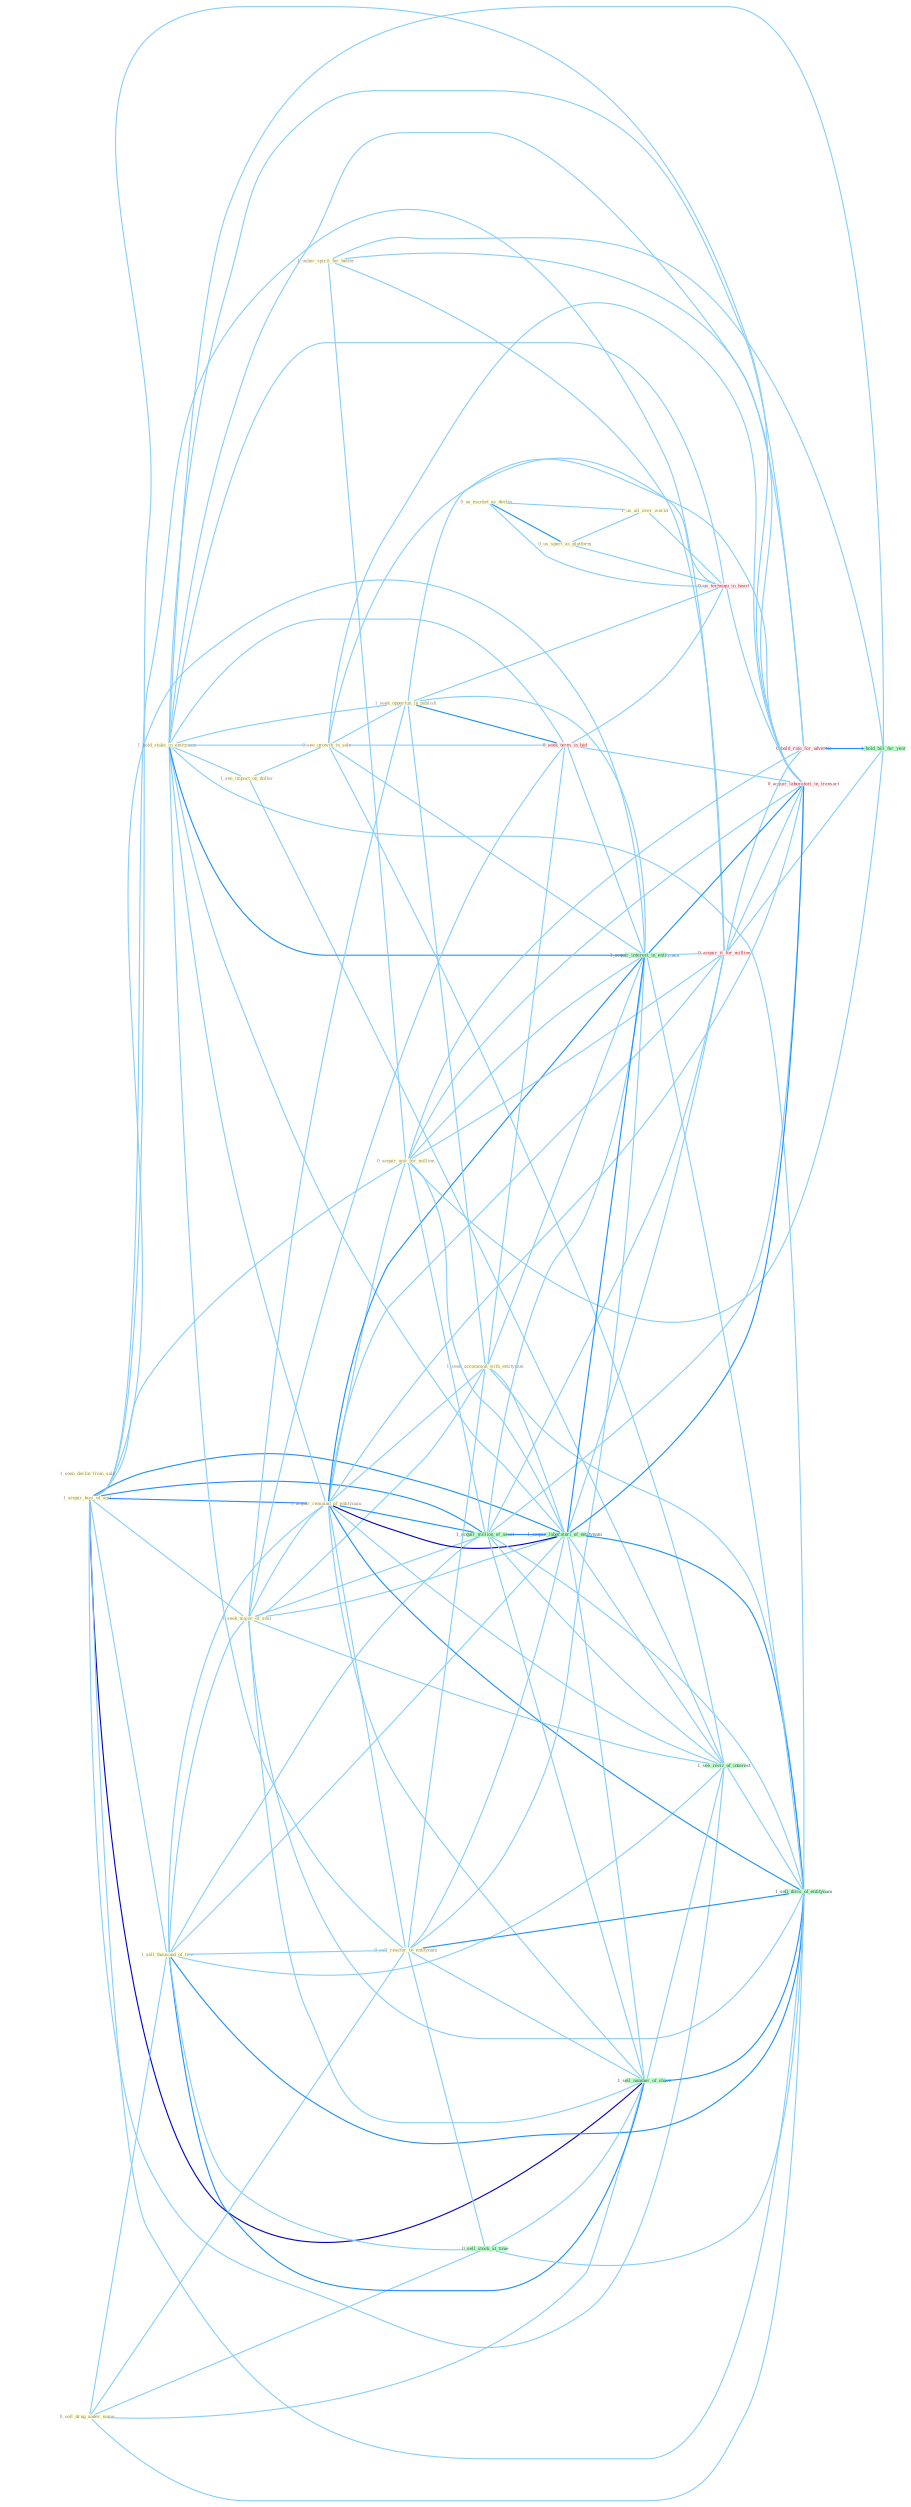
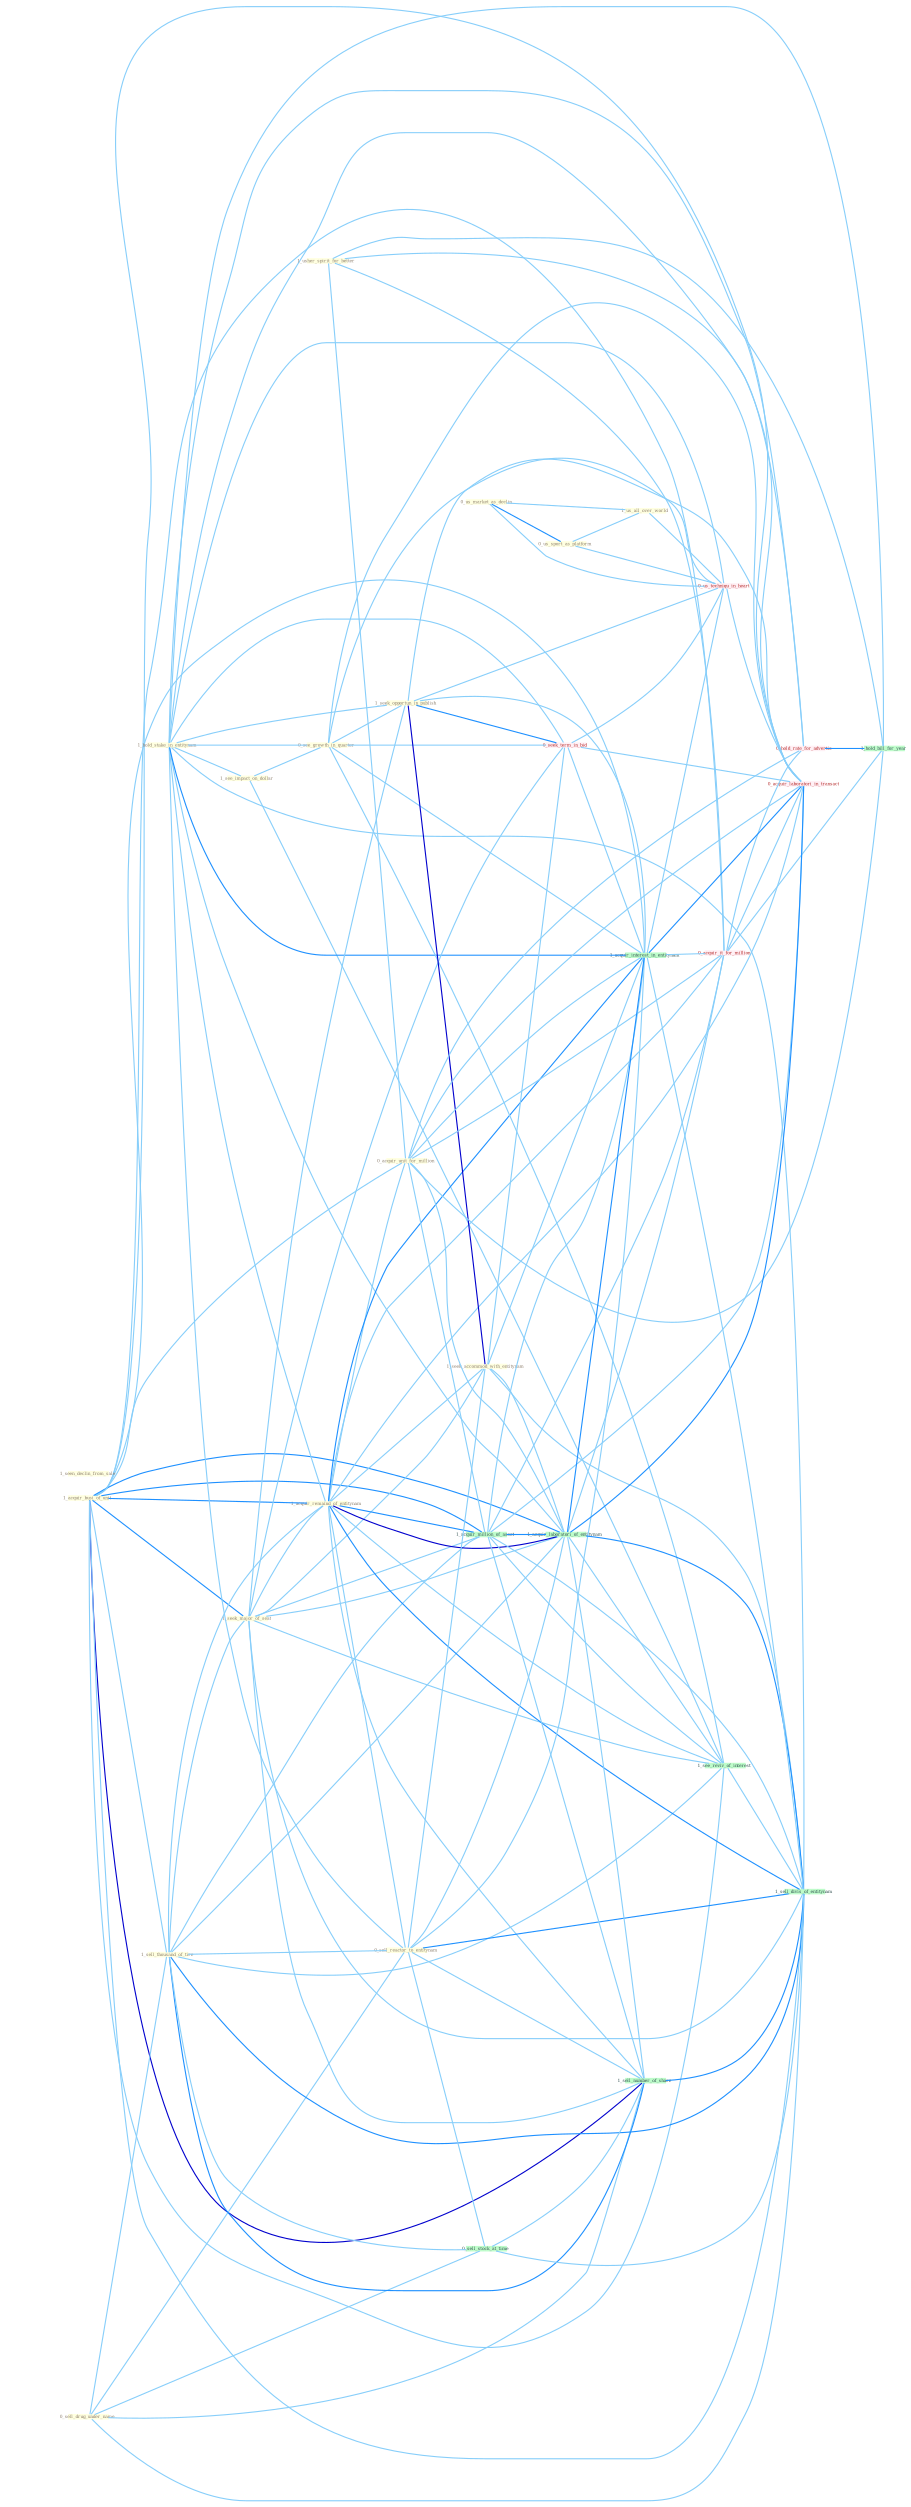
node "0_see_growth_in_sale": label "0_see_growth_in_sale" -> "0_see_growth_in_quarter"
edge "0_us_techniqu_in_heart" -- "1_acquir_interest_in_entitynam": added
edge "1_seek_opportun_in_publish" -- "1_seek_accommod_with_entitynam": color #87cefa -> #0000cd
edge "1_acquir_busi_of_unit" -- "1_seek_major_of_seat": color #87cefa -> #1e90ff
edge "1_see_reviv_of_interest" -- "1_sell_number_of_share": removed
